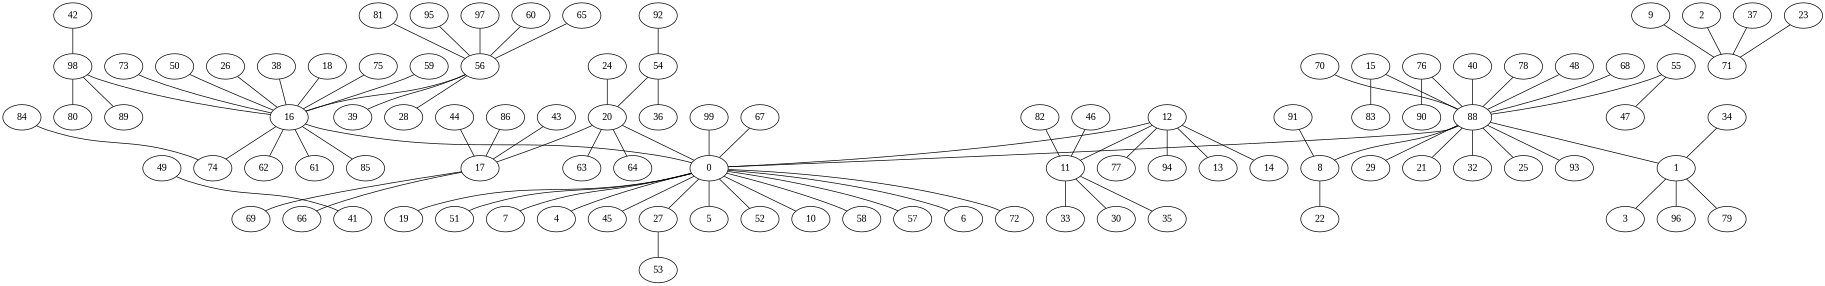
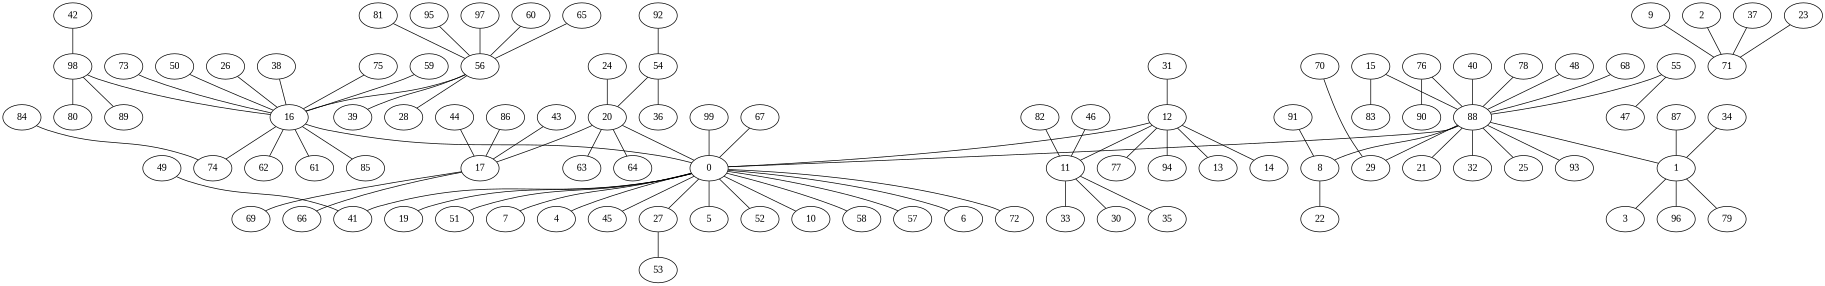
node "18": removed
node "31": added
edge "70" -- "88": now "70" -- "29"
node "87": added
edge "0" -- "41": added
